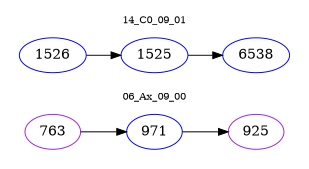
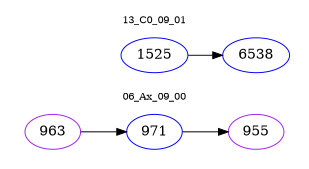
cluster "14_C0_09_01": label "14_C0_09_01" -> "13_C0_09_01"
node "1526": removed
node "763": label "763" -> "963"
node "925": label "925" -> "955"
